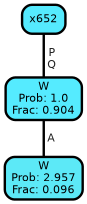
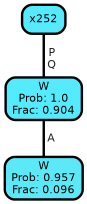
node "x652": label "x652" -> "x252"
node "W Prob: 2.957 Frac: 0.096": label "W Prob: 2.957 Frac: 0.096" -> "W Prob: 0.957 Frac: 0.096"
